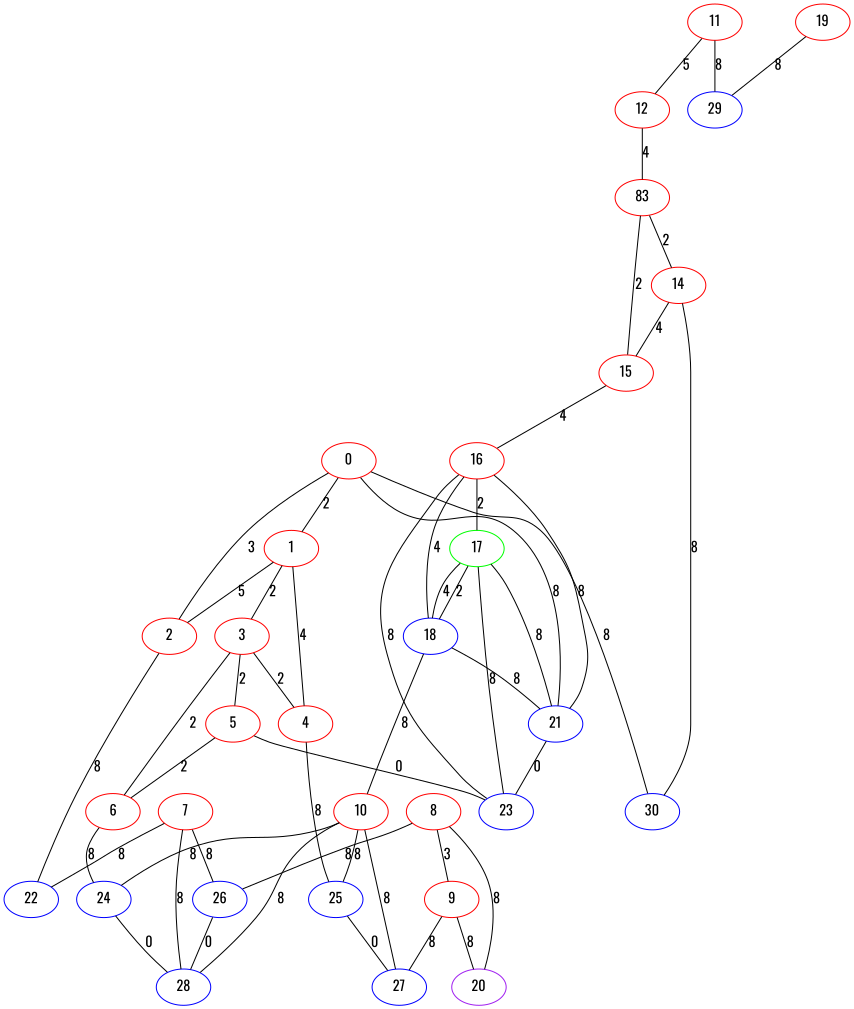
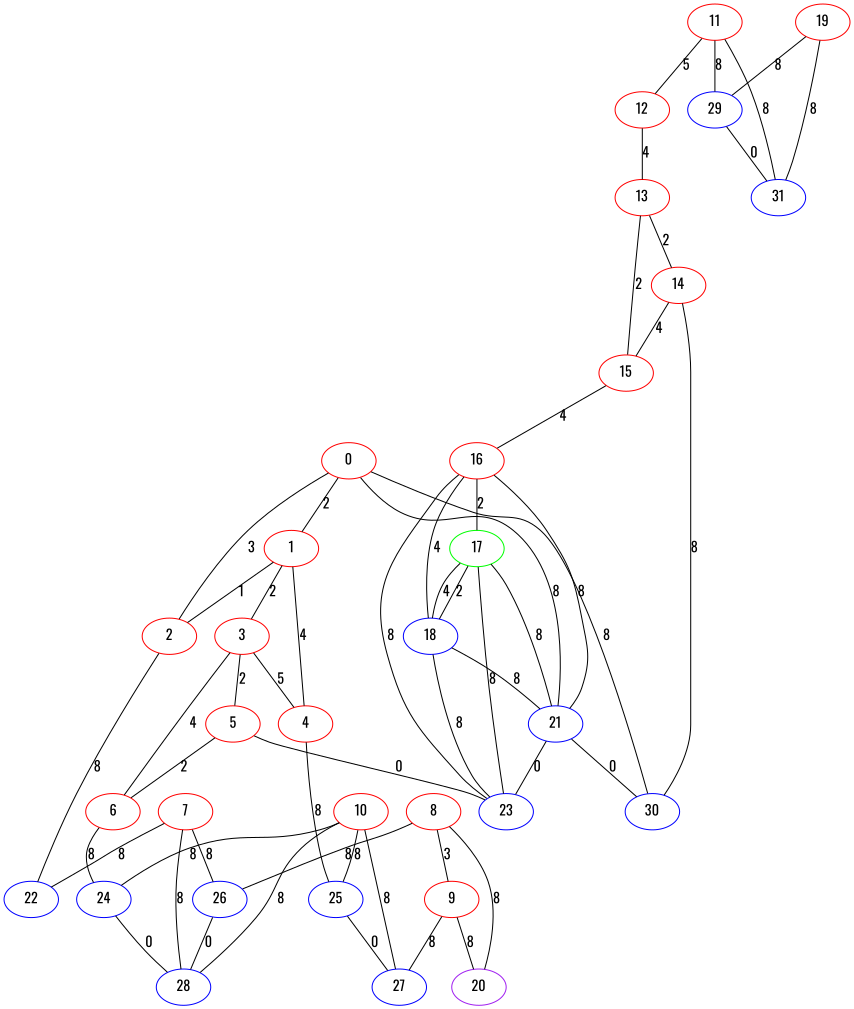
node "83": label "83" -> "13"
node "31": added
edge "1" -- "2": label "5" -> "1"
edge "3" -- "4": label "2" -> "5"
edge "3" -- "6": label "2" -> "4"
edge "18" -- "10": now "18" -- "23"
edge "21" -- "30": added, label "0"
